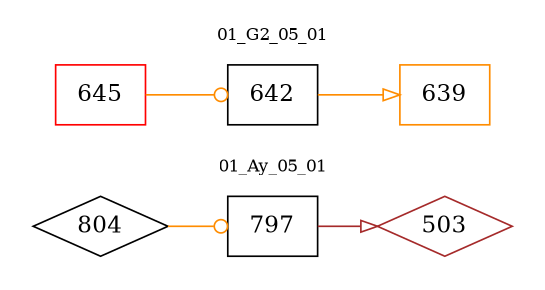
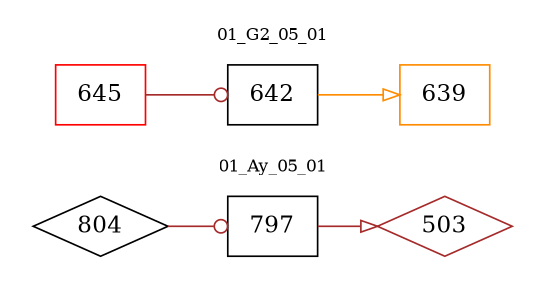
edge "645" -> "642": color darkorange -> brown
edge "804" -> "797": color darkorange -> brown
